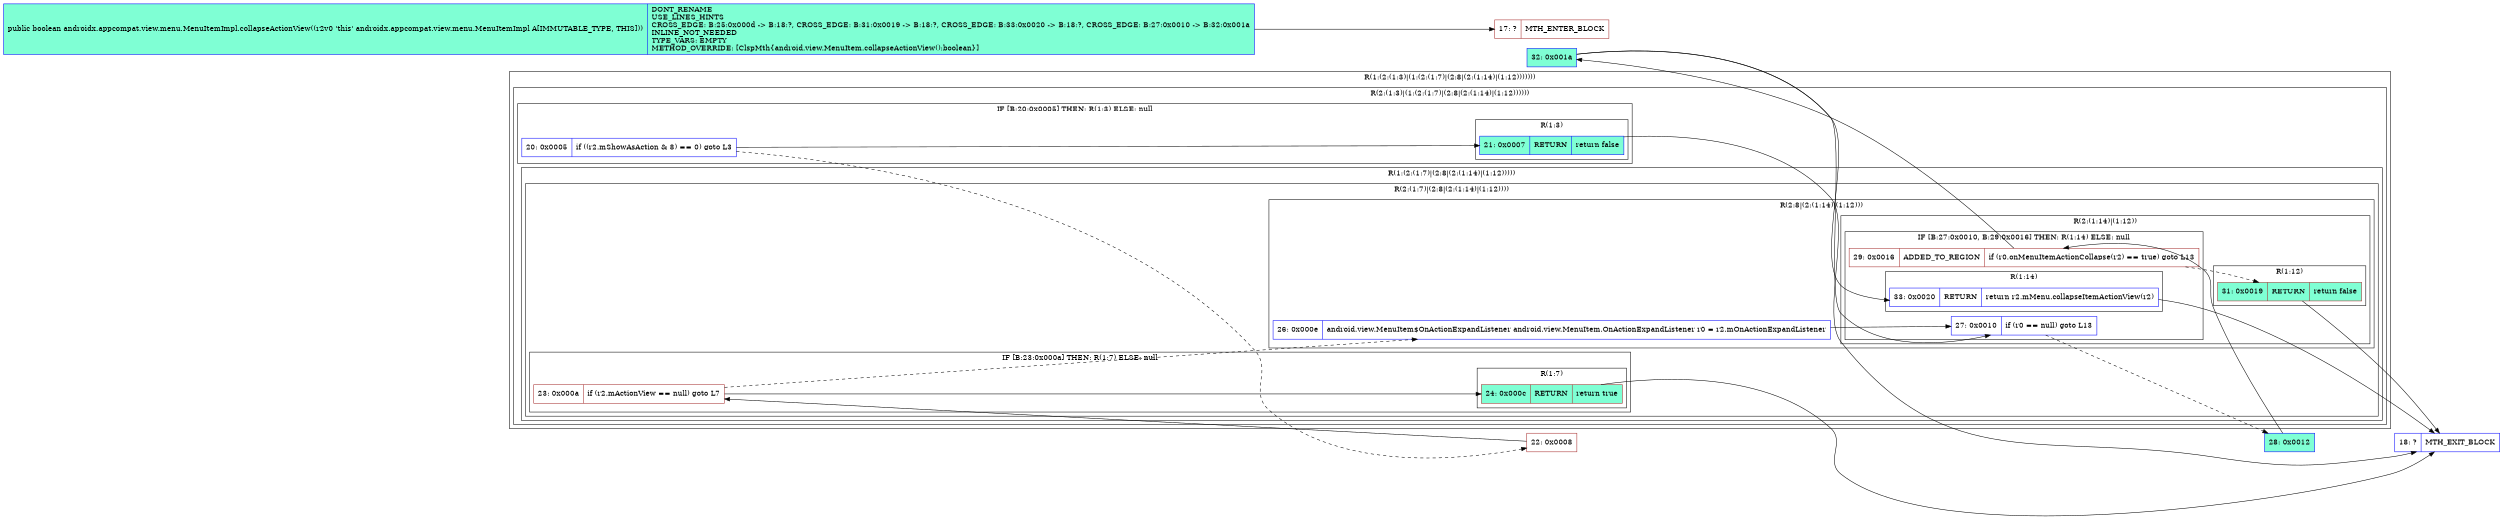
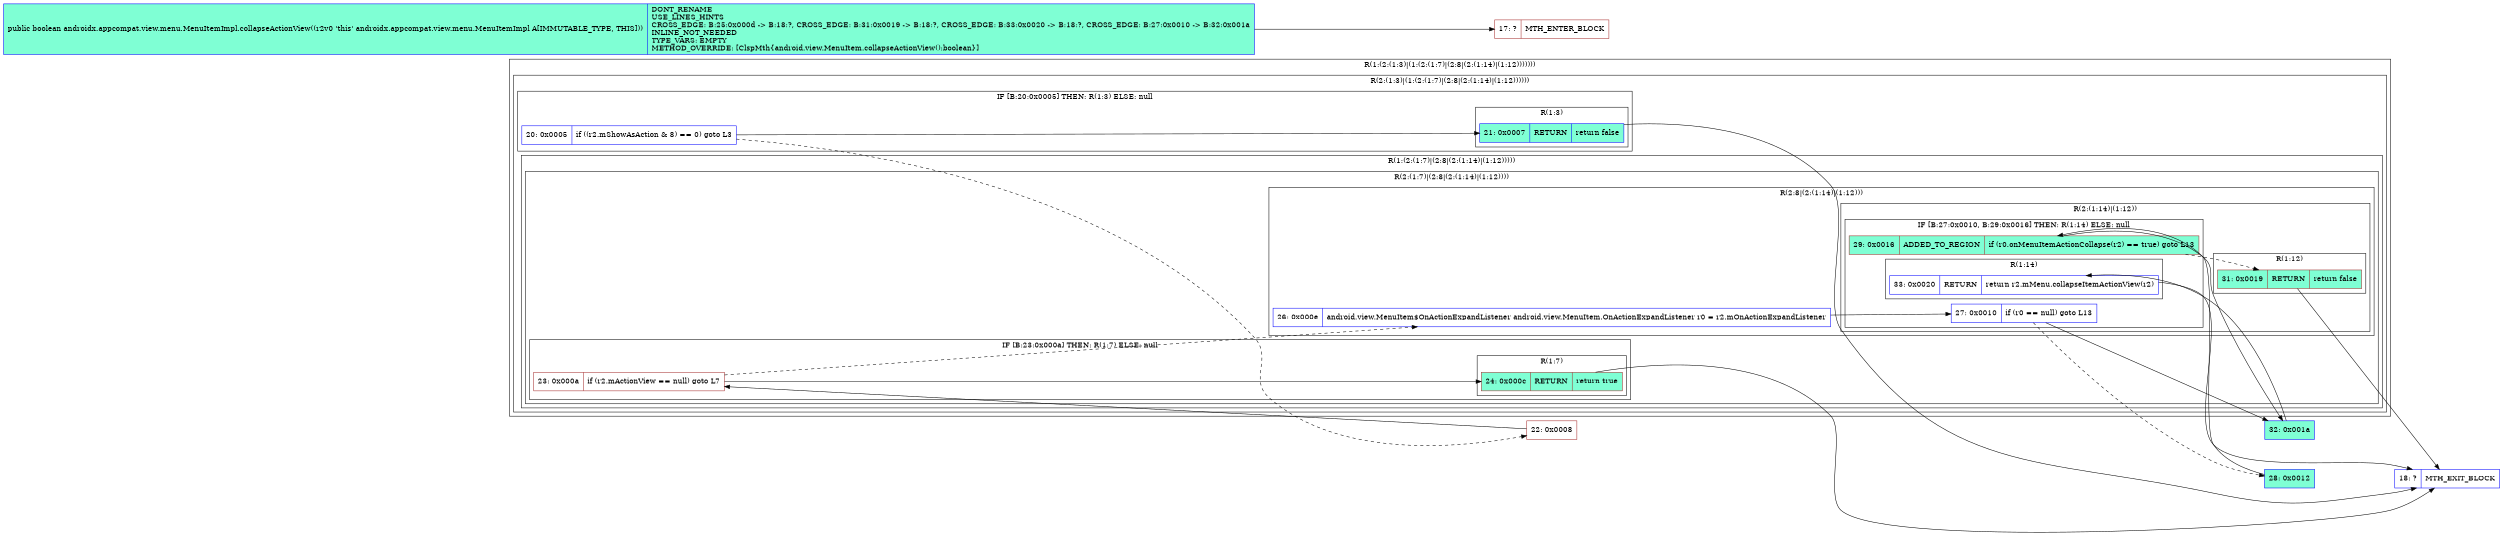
edge "32: 0x001a" -> "27: 0x0010": reversed
node "29: 0x0016": fillcolor white -> aquamarine
